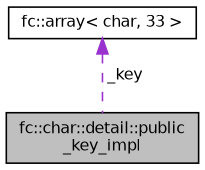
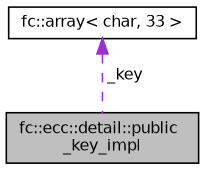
node "fc::char::detail::public _key_impl": label "fc::char::detail::public _key_impl" -> "fc::ecc::detail::public _key_impl"
